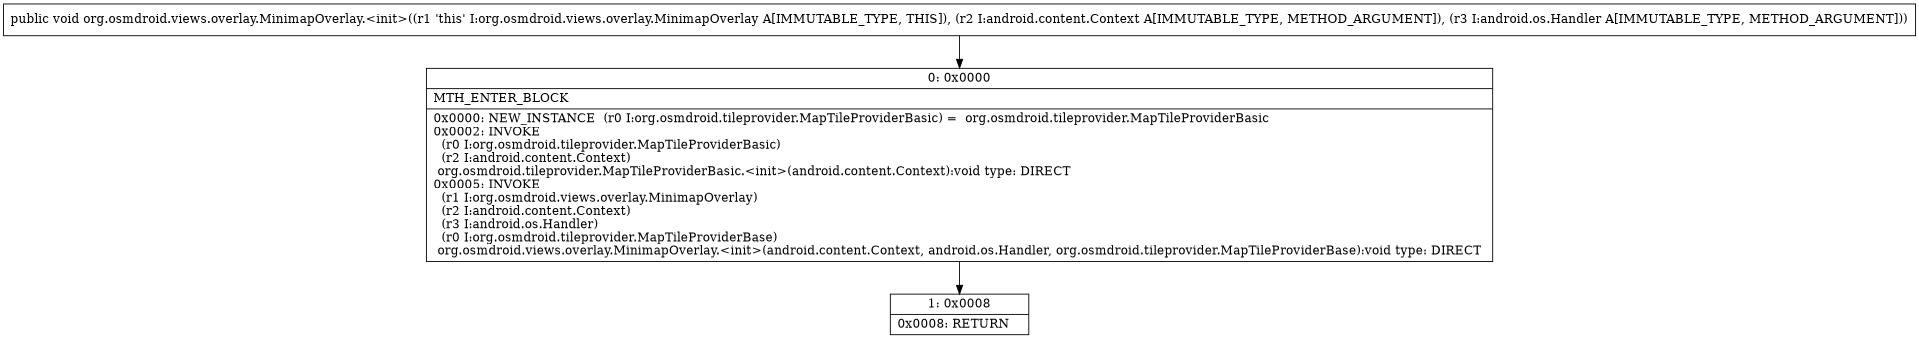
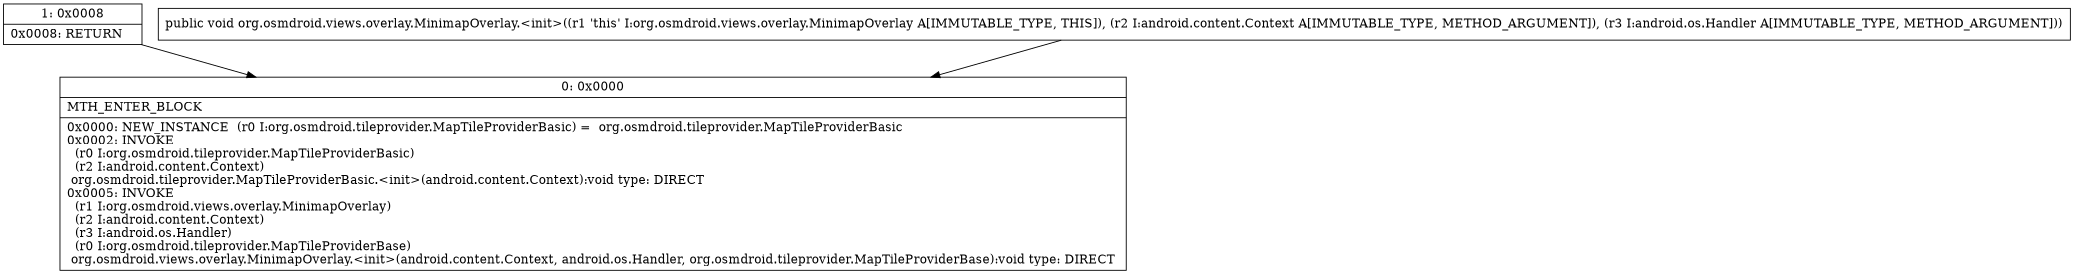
edge "0: 0x0000" -> "1: 0x0008": reversed
